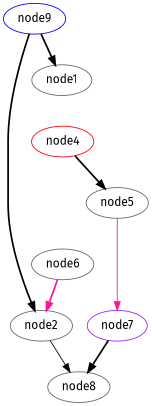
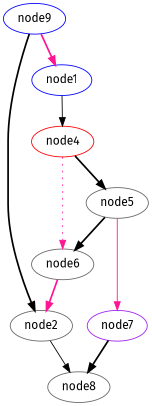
edge "node9" -> "node1": color black -> deeppink
node "node1": color gray40 -> blue
edge "node1" -> "node4": added
edge "node4" -> "node6": added
edge "node5" -> "node6": added
